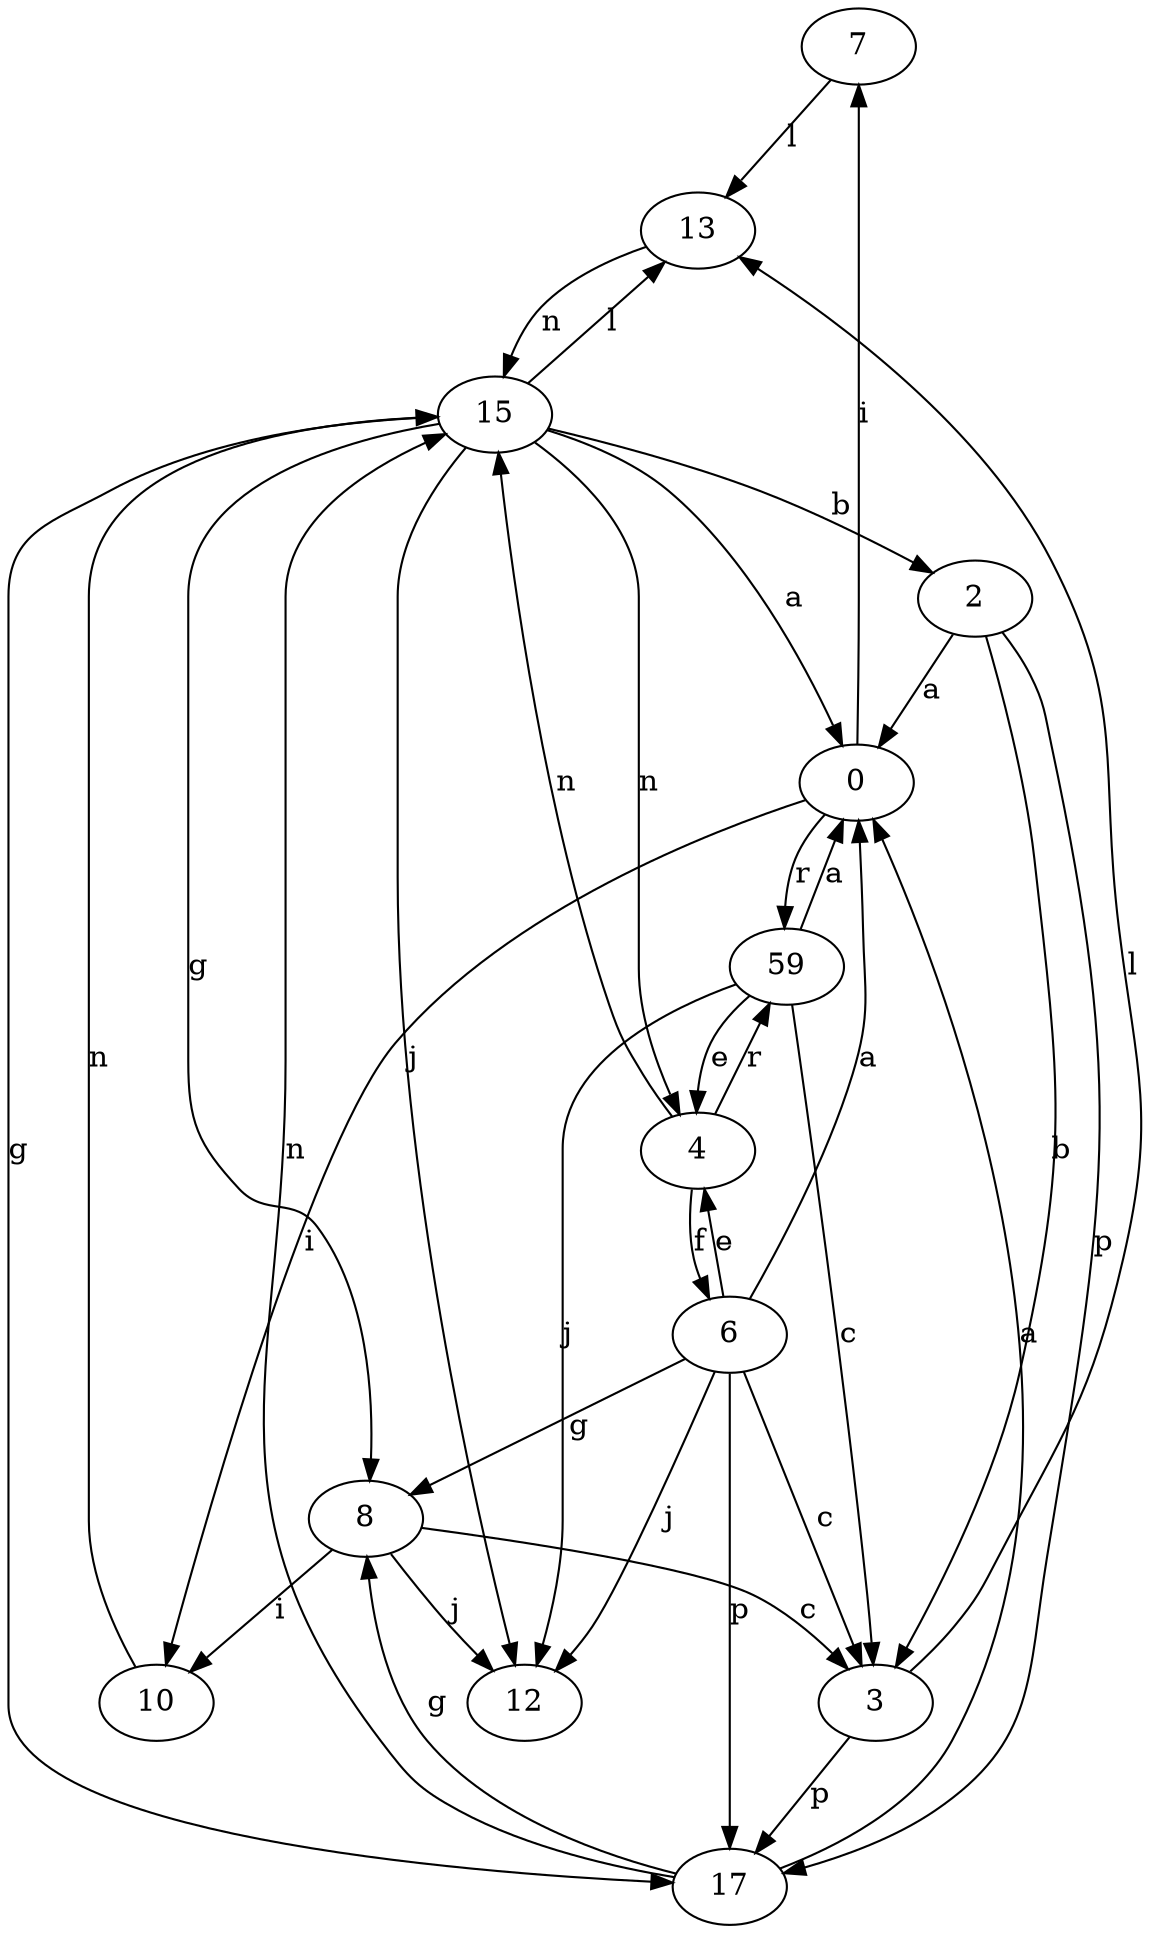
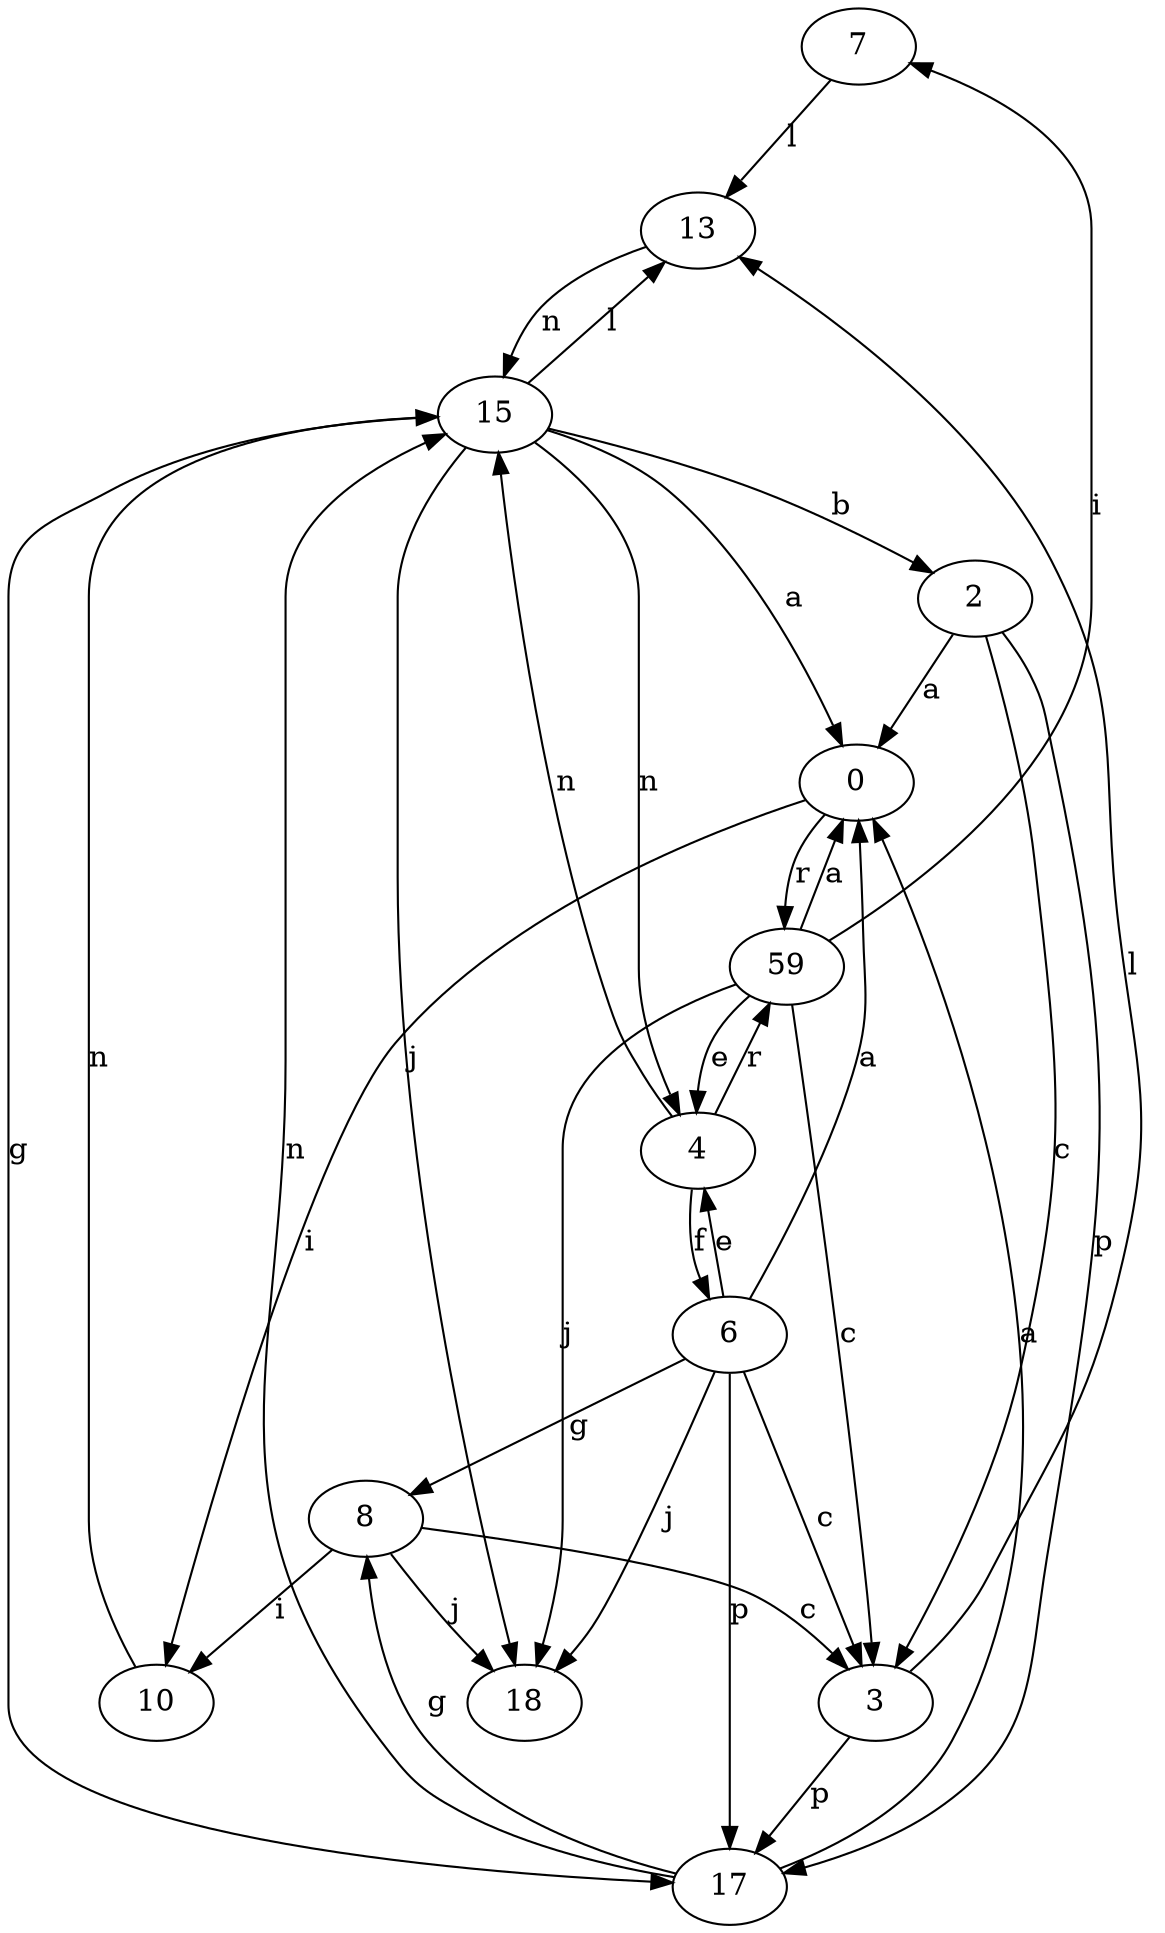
edge "0" -> "7": now "59" -> "7"
edge "15" -> "8": removed, label "g"
edge "2" -> "3": label "b" -> "c"
node "12": label "12" -> "18"
